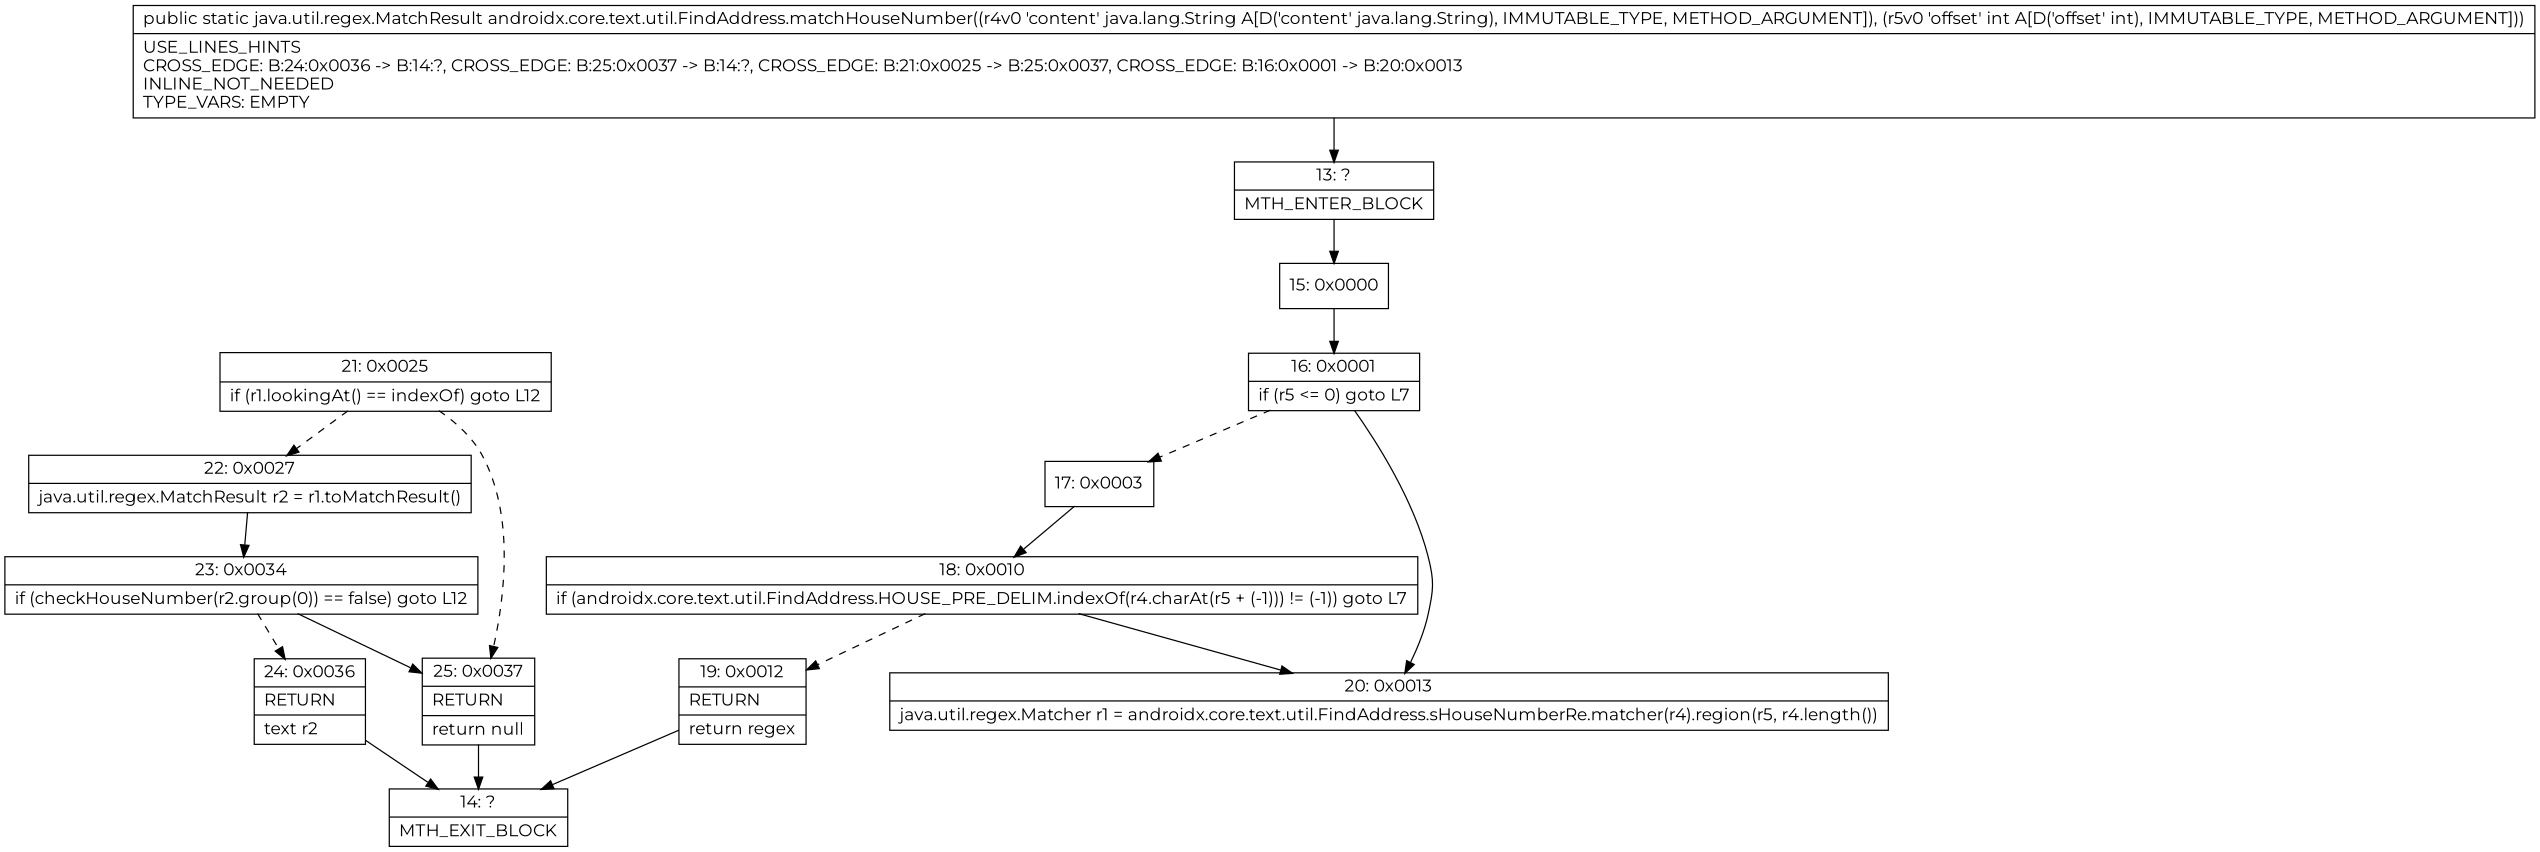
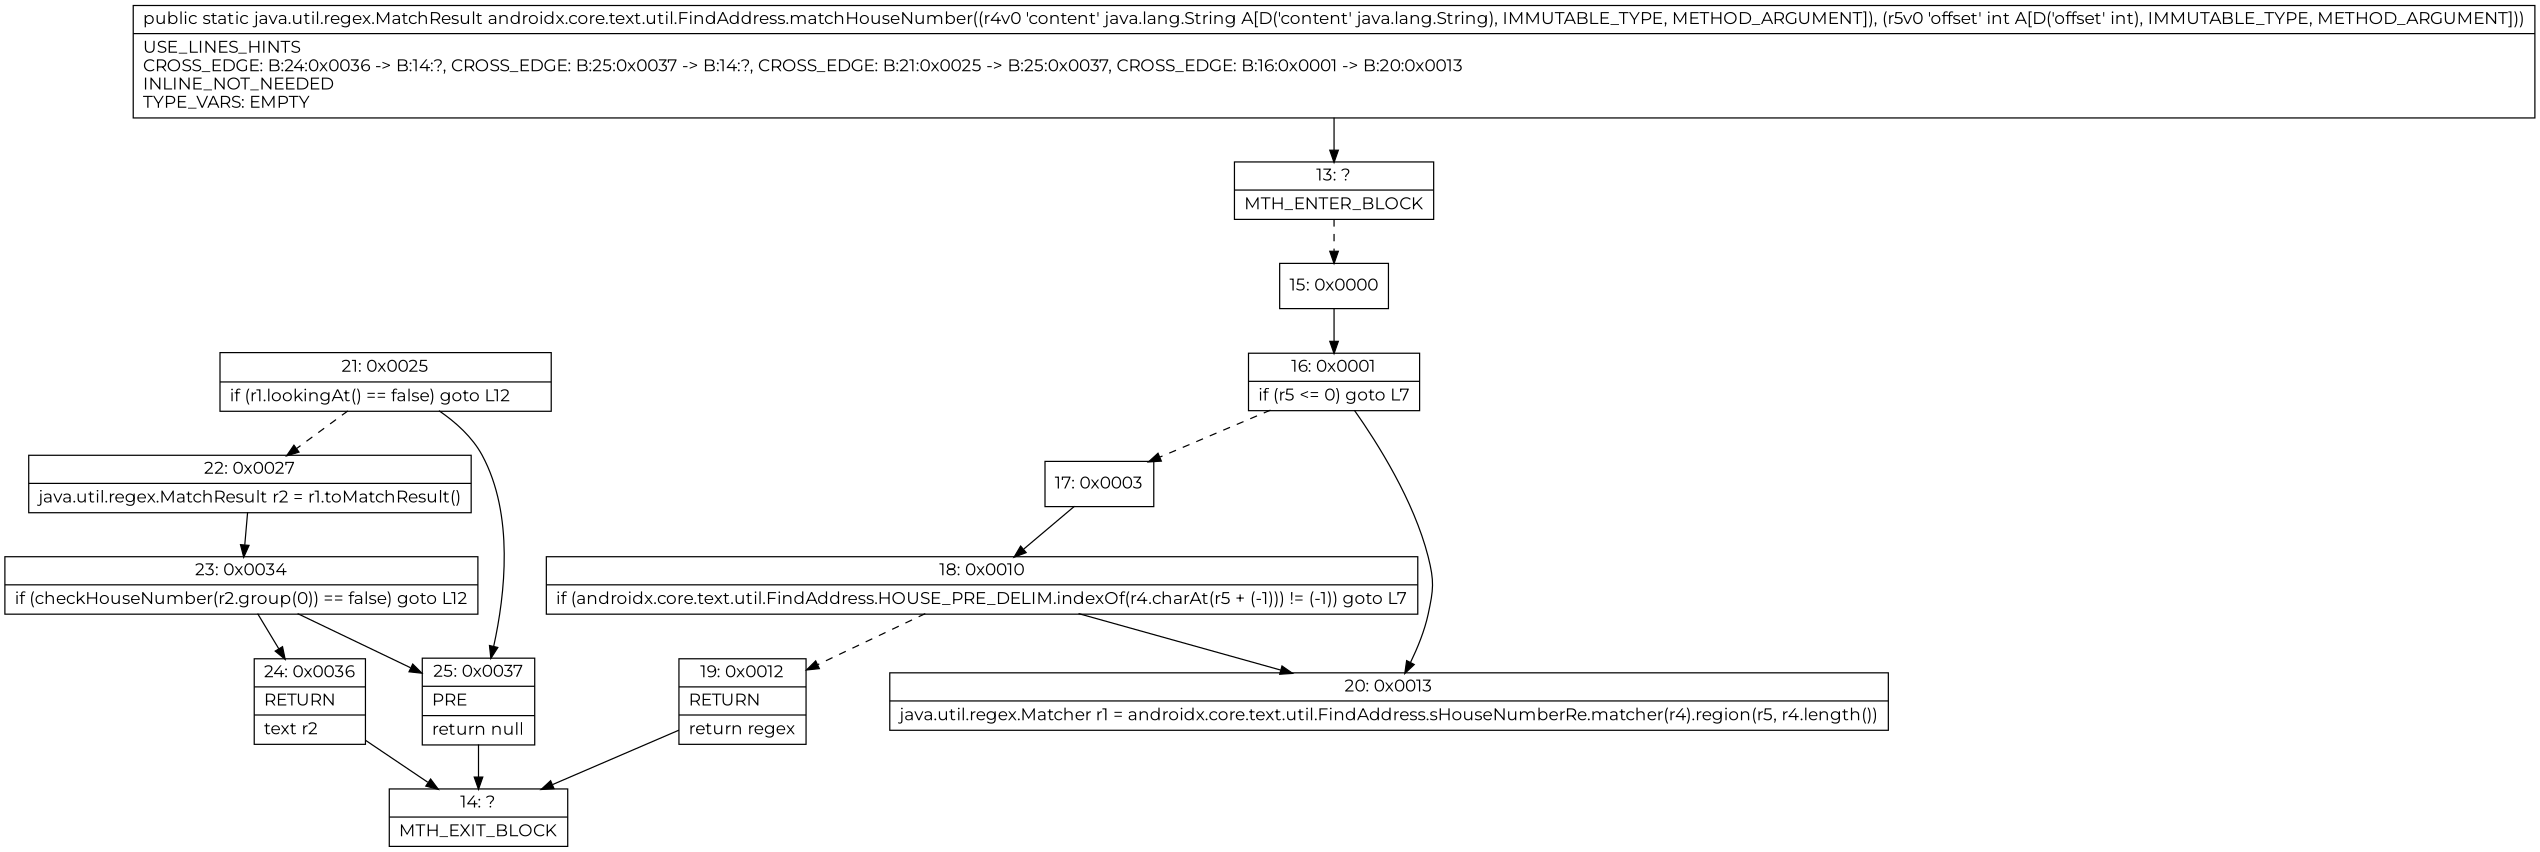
edge "13: ?" -> "15: 0x0000": style solid -> dashed
node "21: 0x0025": text "if (r1.lookingAt() == indexOf) goto L12" -> "if (r1.lookingAt() == false) goto L12"
edge "21: 0x0025" -> "25: 0x0037": style dashed -> solid
edge "23: 0x0034" -> "24: 0x0036": style dashed -> solid
node "25: 0x0037": text "RETURN" -> "PRE"
